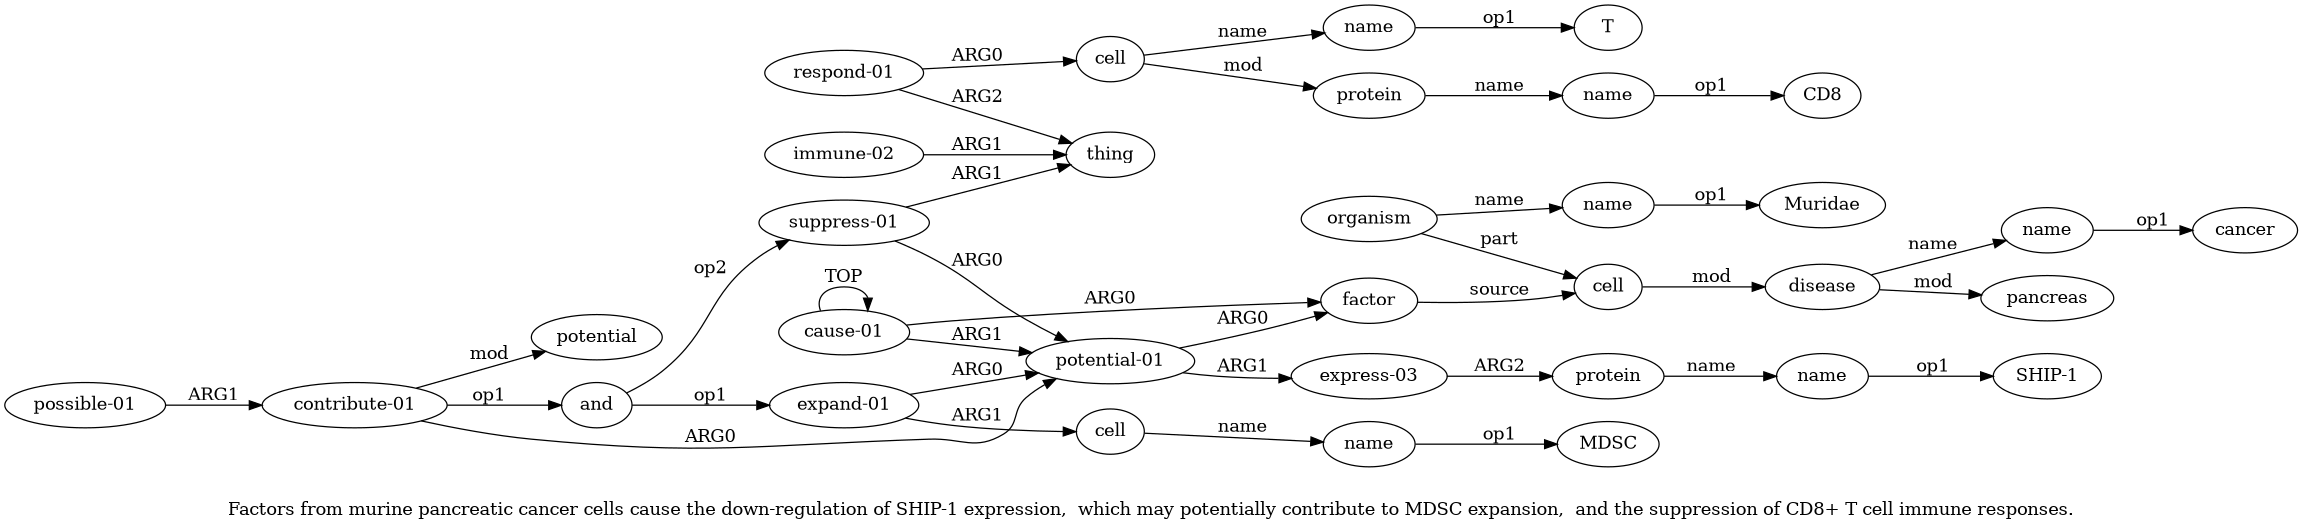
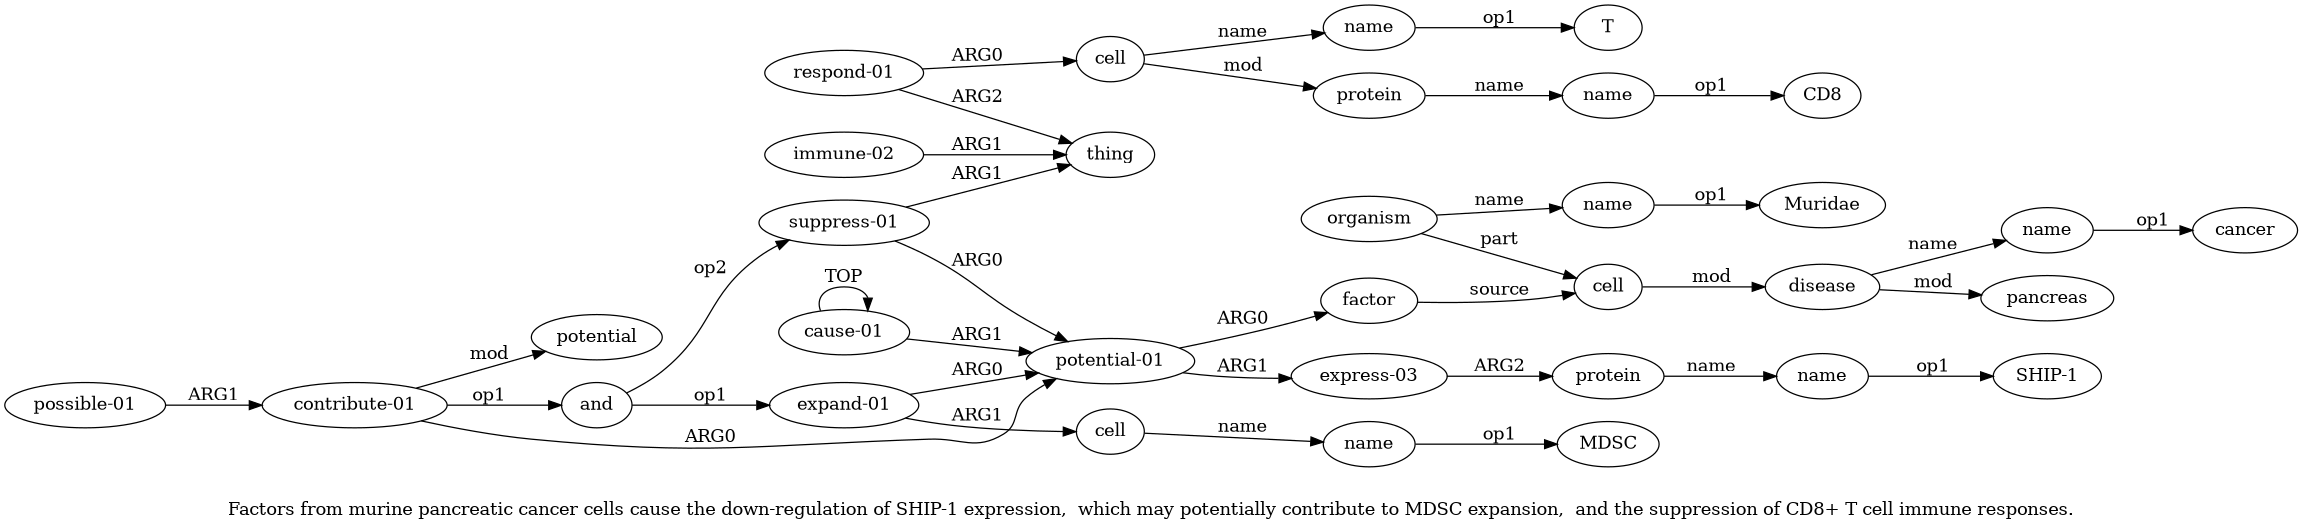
edge "cause-01" -> "factor": removed, label "ARG0"
